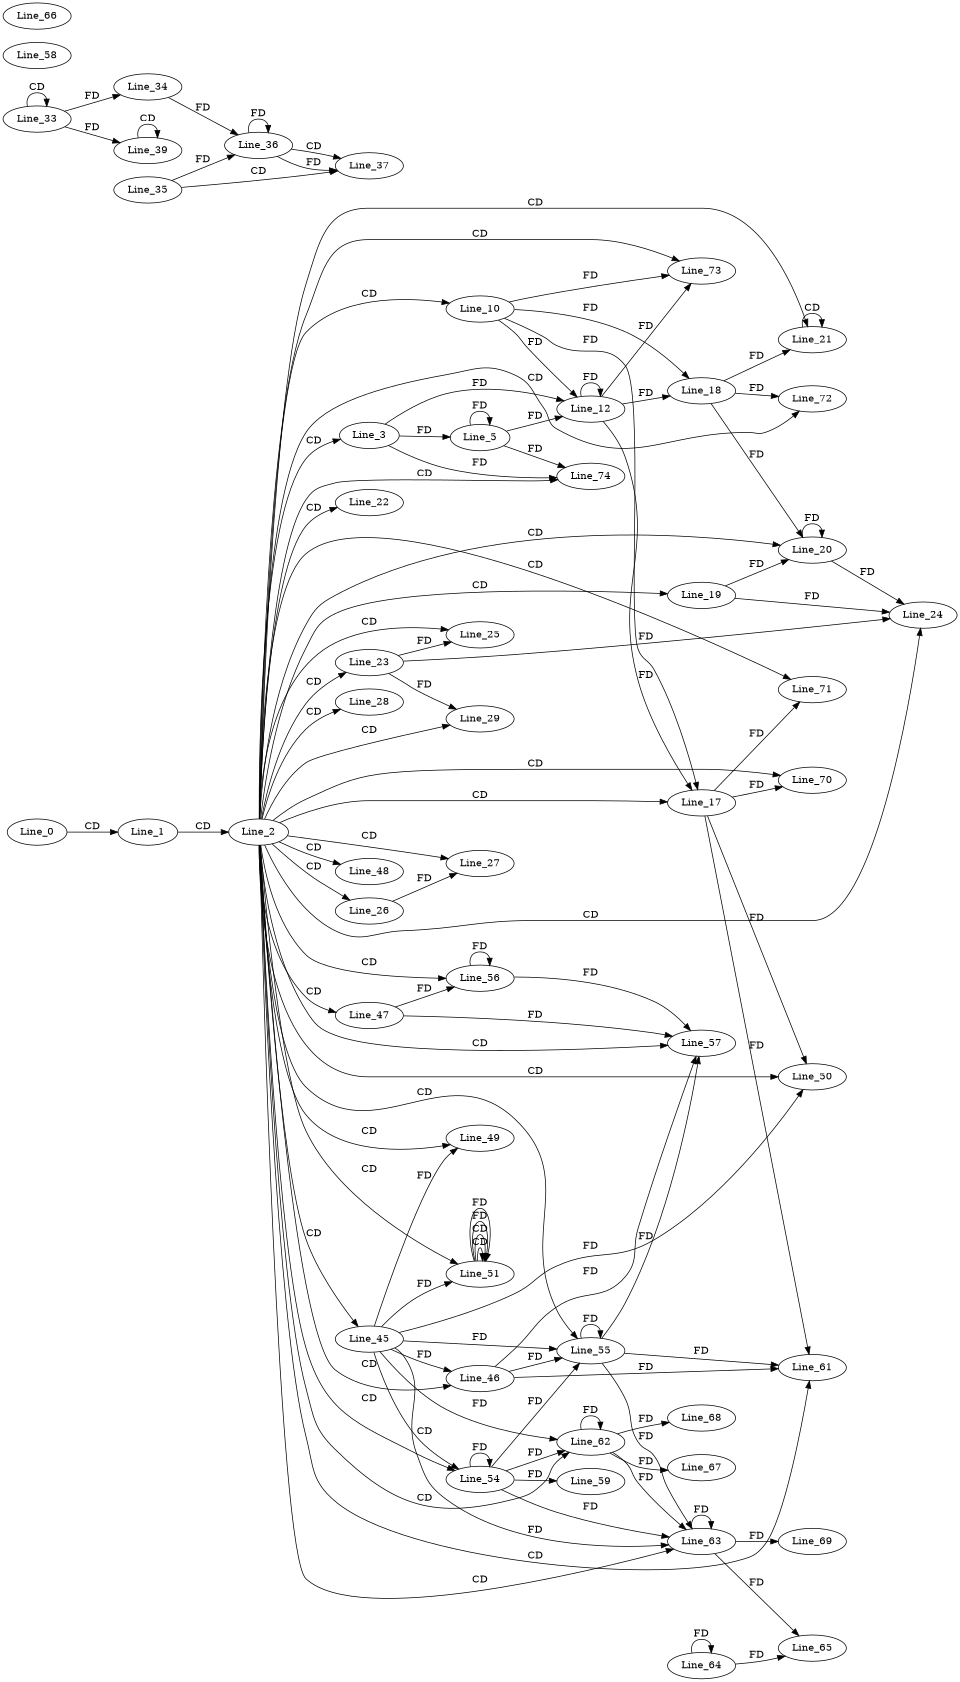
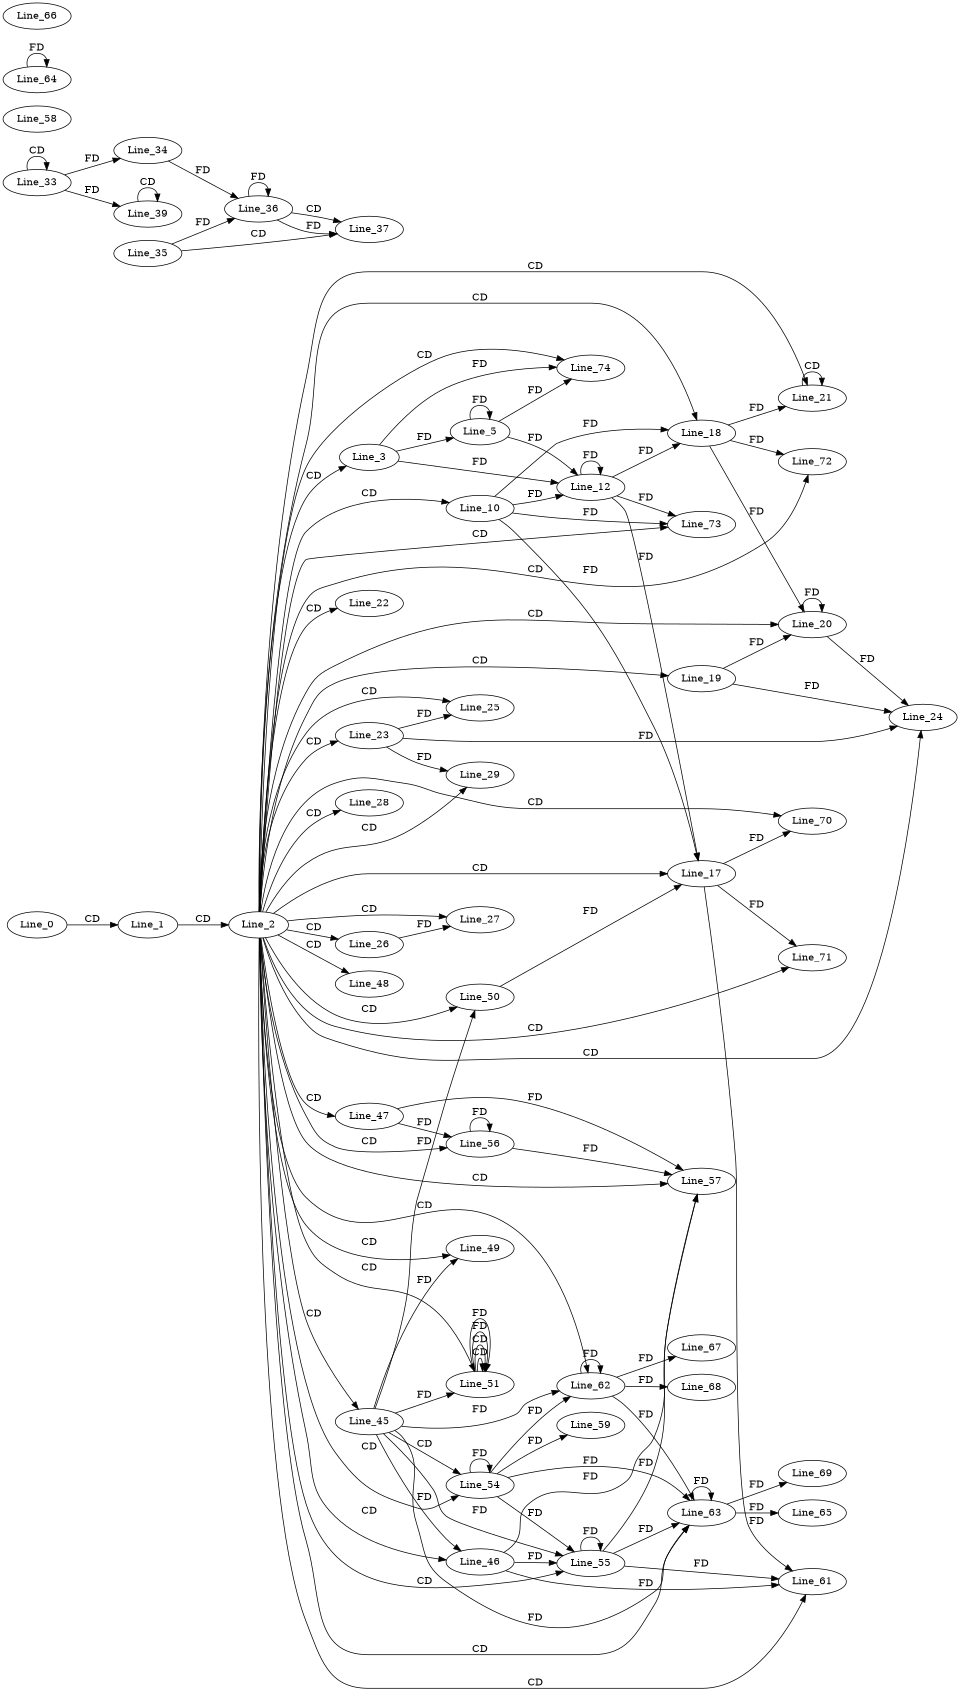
edge "Line_2" -> "Line_18": added, label "CD"
edge "Line_17" -> "Line_50": reversed
edge "Line_64" -> "Line_65": removed, label "FD"
